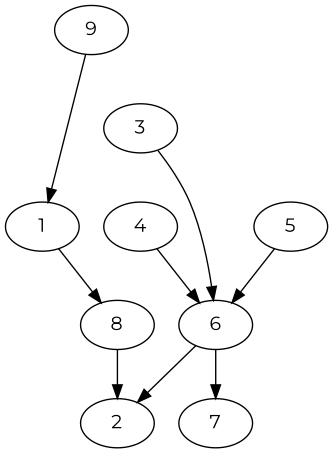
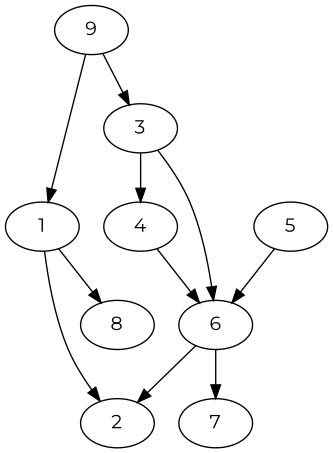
edge "9" -> "3": added
edge "3" -> "4": added
edge "8" -> "2": now "1" -> "2"
